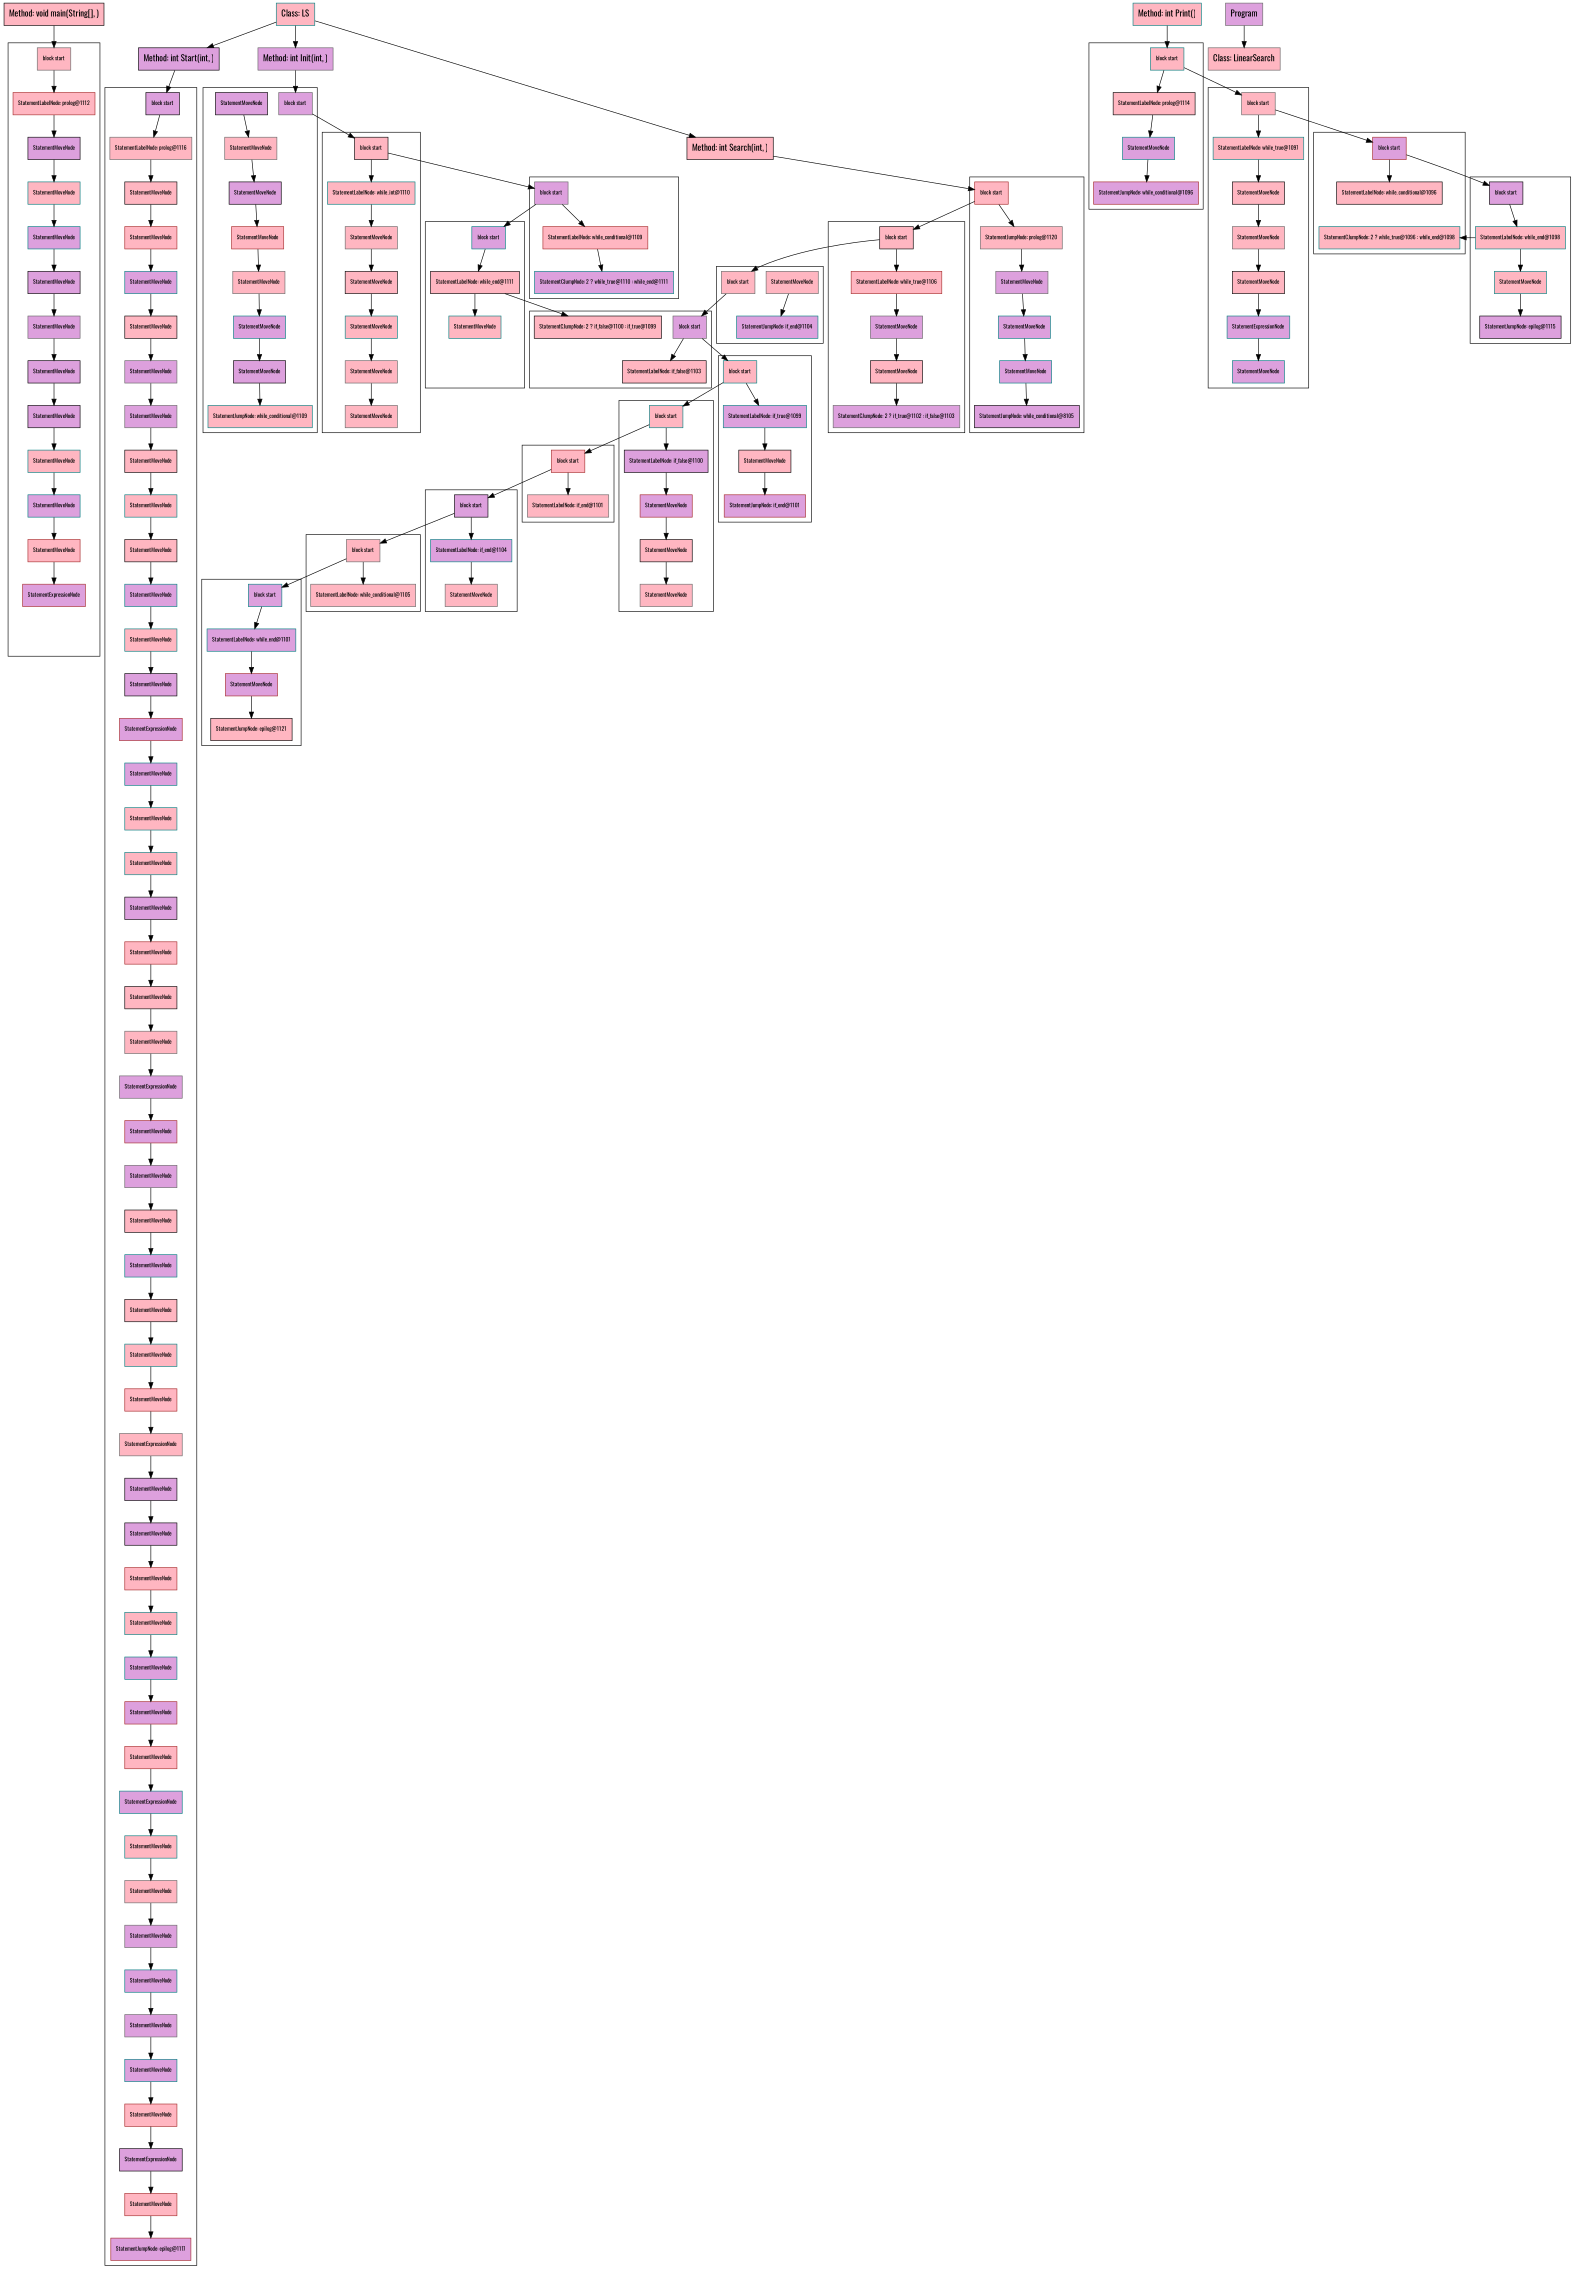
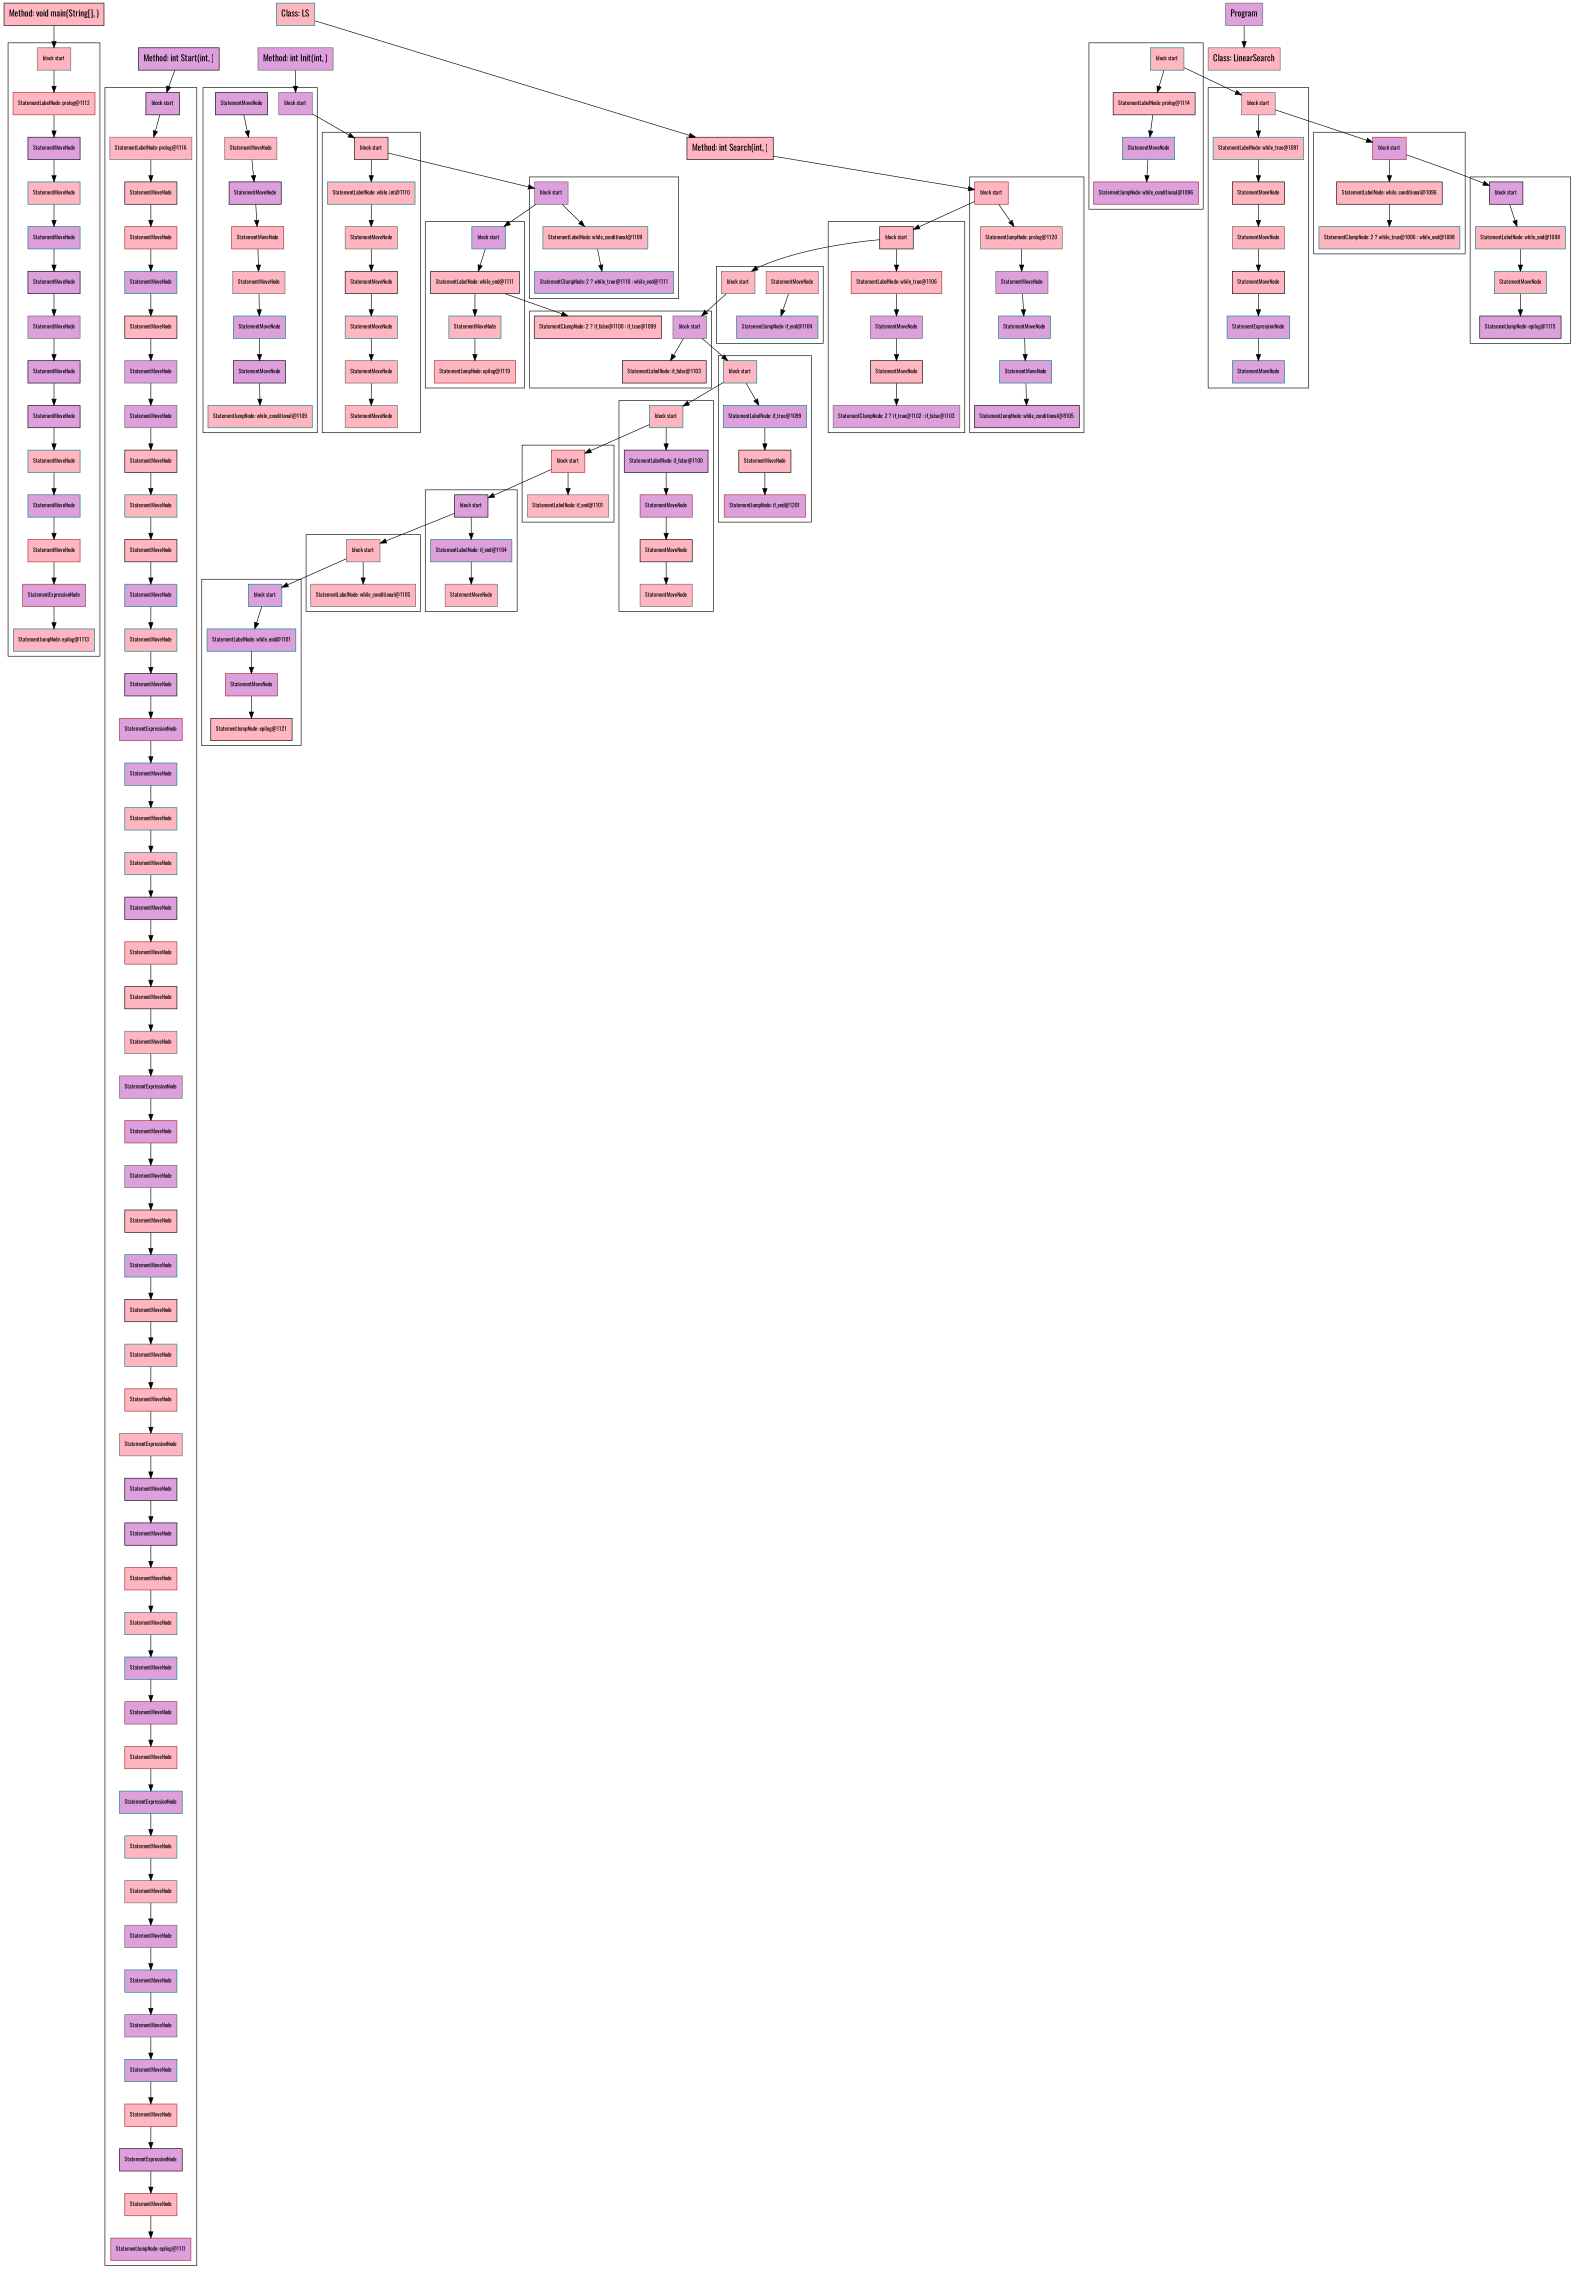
node "Method: int Print()": removed
edge "Class: LS" -> "Method: int Start(int, )": removed
edge "Class: LS" -> "Method: int Init(int, )": removed
node "StatementLabelNode: while_conditional@1109": color brown -> teal
edge "StatementLabelNode: while_end@1098" -> "StatementCJumpNode: 2 ? while_true@1096 : while_end@1098": now "StatementLabelNode: while_conditional@1096" -> "StatementCJumpNode: 2 ? while_true@1096 : while_end@1098"
node "StatementJumpNode: epilog@1119": added
node "StatementJumpNode: if_end@1101": label "StatementJumpNode: if_end@1101" -> "StatementJumpNode: if_end@1201"
node "StatementJumpNode: epilog@1113": added
